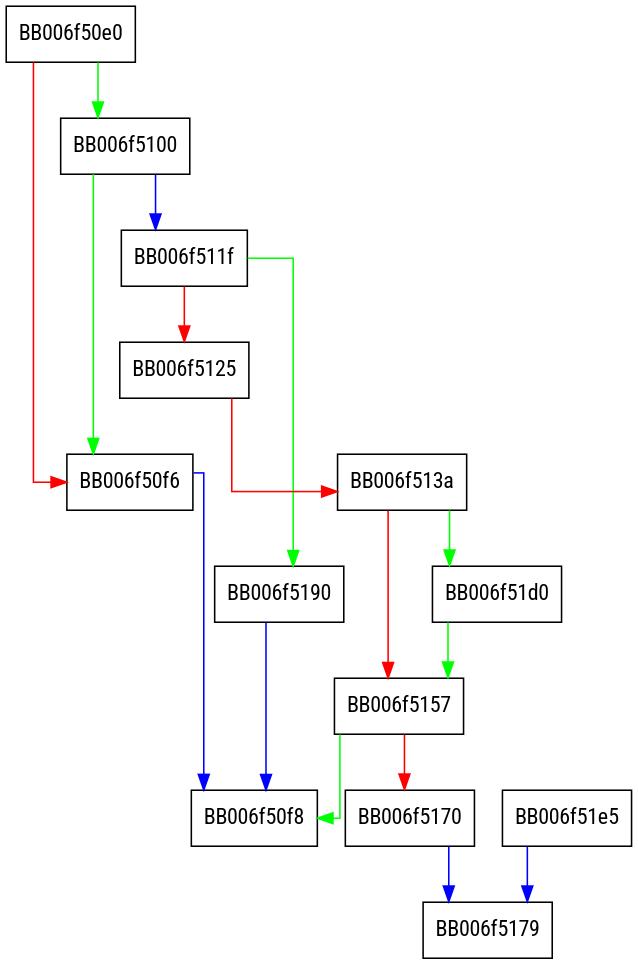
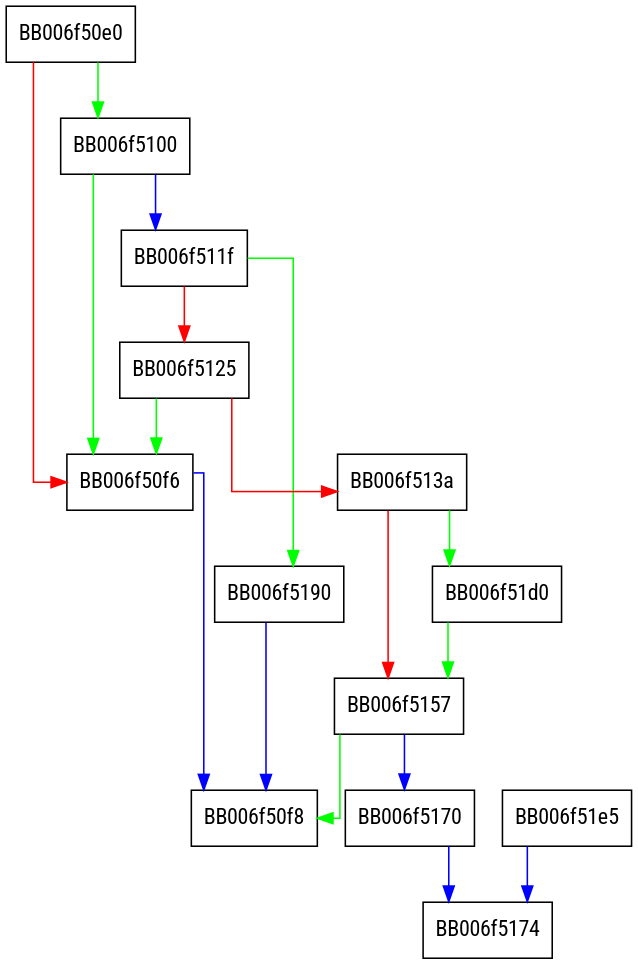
edge "BB006f5125" -> "BB006f50f6": added
edge "BB006f5157" -> "BB006f5170": color red -> blue
node "BB006f5179": label "BB006f5179" -> "BB006f5174"
